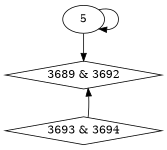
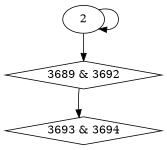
node "5": label "5" -> "2"
edge "3693 & 3694" -> "3689 & 3692": reversed
